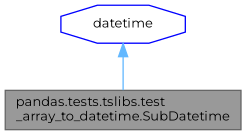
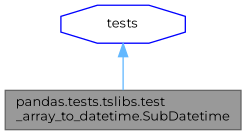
node "datetime": label "datetime" -> "tests"
